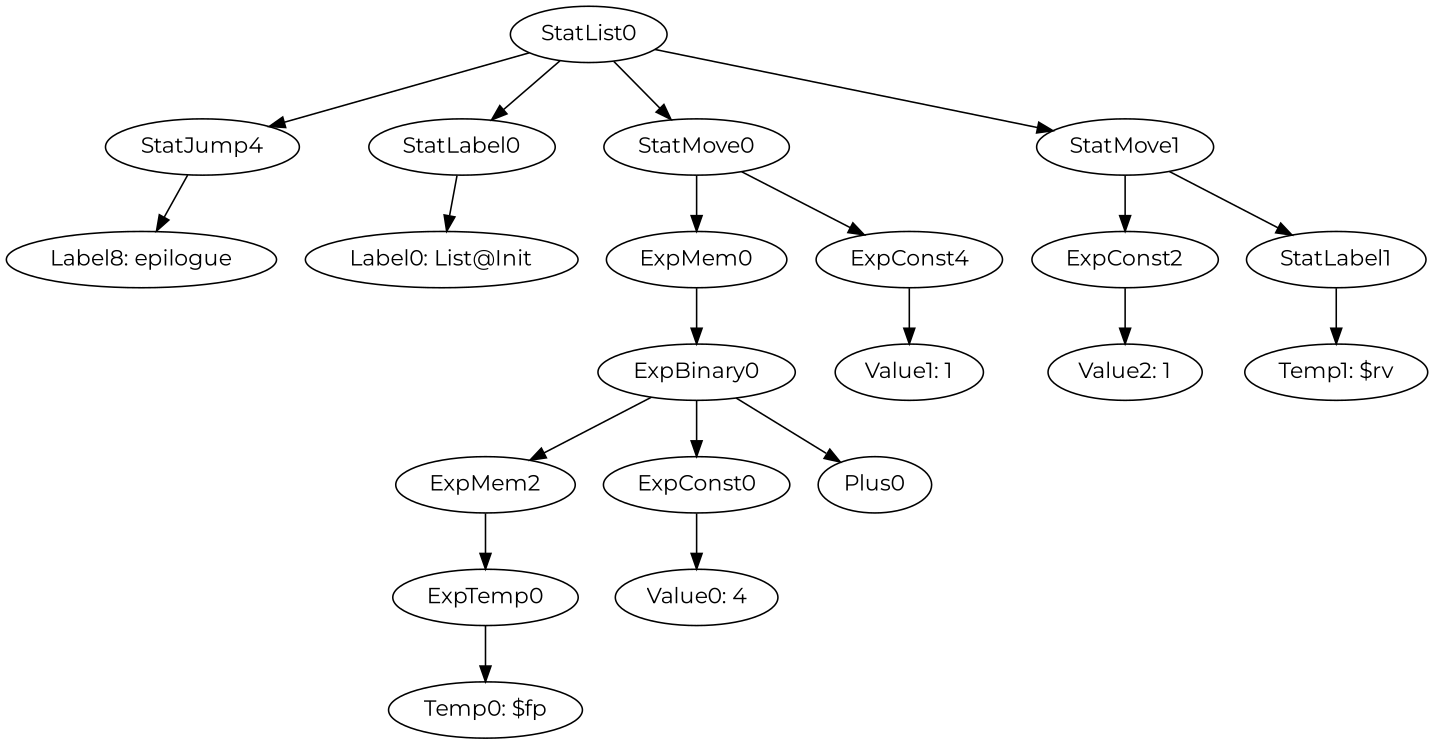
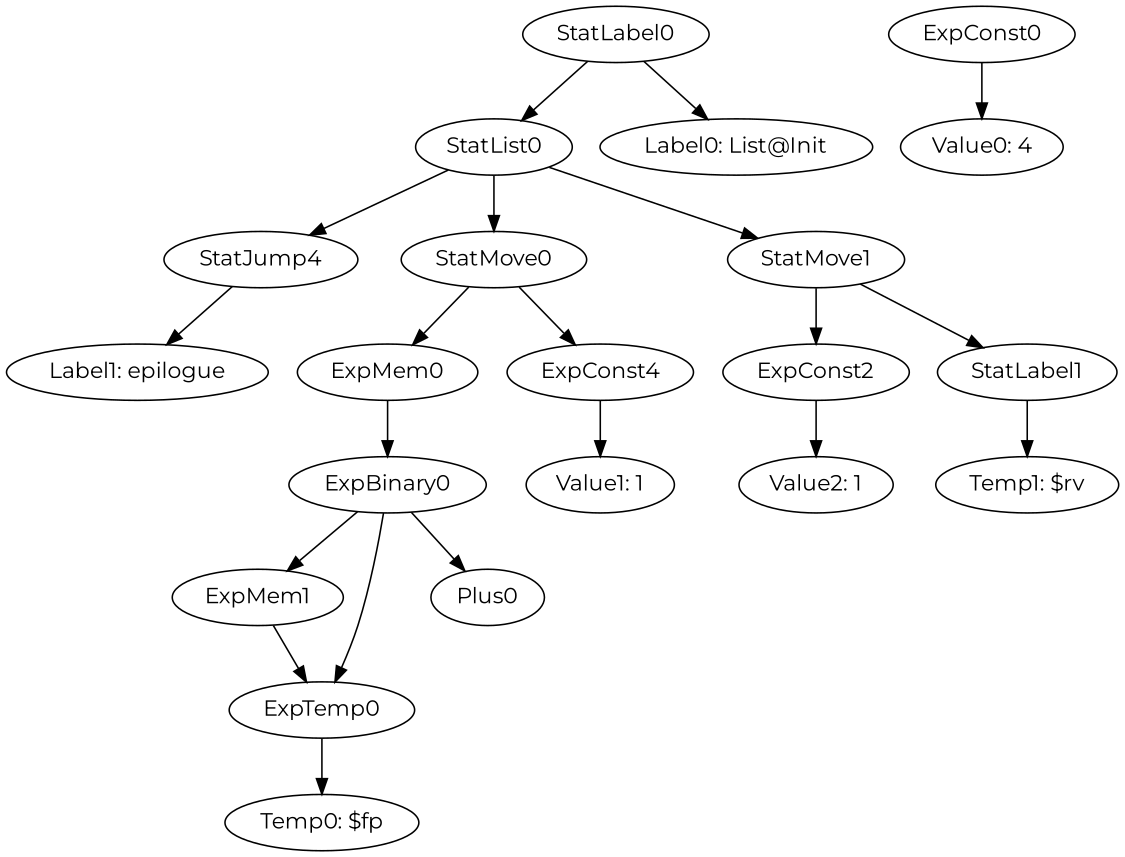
edge "StatList0" -> "StatLabel0": reversed
node "Label8: epilogue": label "Label8: epilogue" -> "Label1: epilogue"
edge "ExpBinary0" -> "ExpConst0": now "ExpBinary0" -> "ExpTemp0"
node "ExpMem2": label "ExpMem2" -> "ExpMem1"
